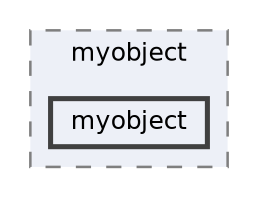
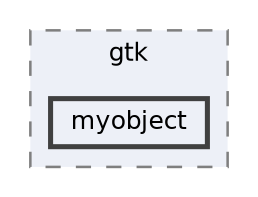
cluster "myobject": label "myobject" -> "gtk"
